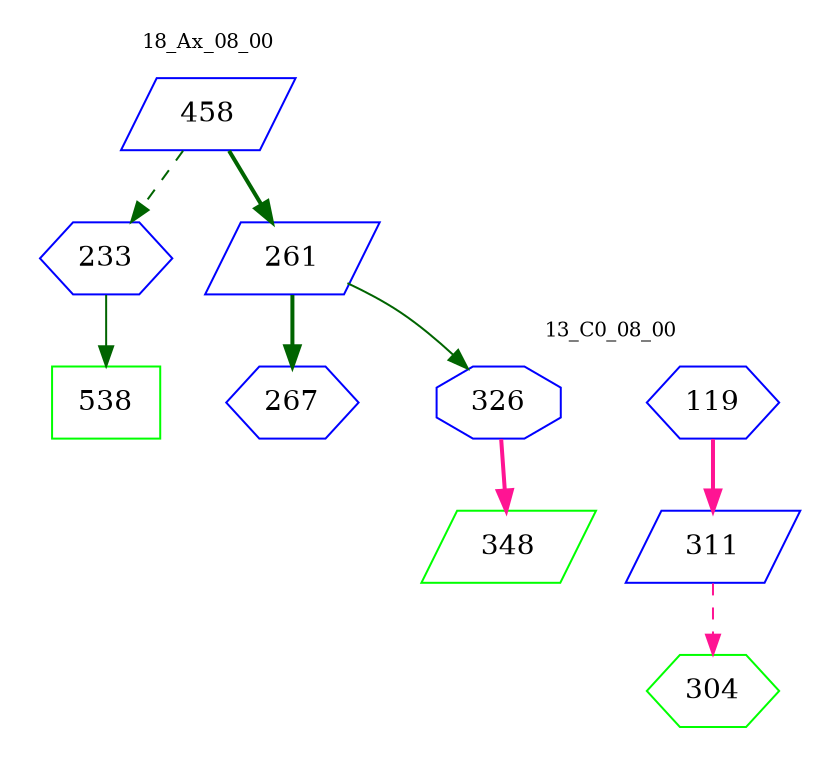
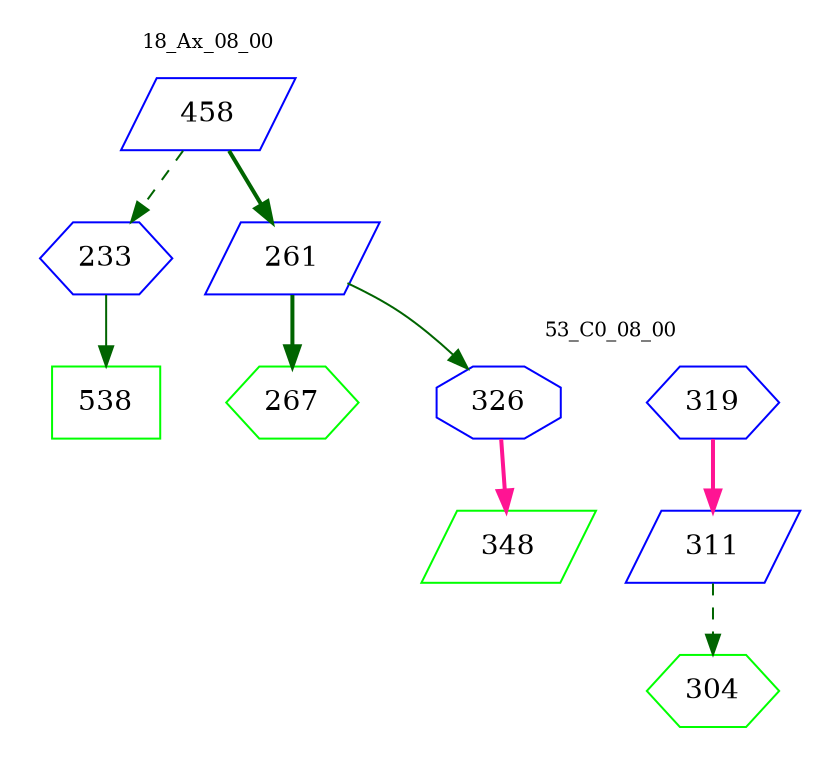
cluster "13_C0_08_00": label "13_C0_08_00" -> "53_C0_08_00"
node "267": color blue -> green
node "119": label "119" -> "319"
edge "311" -> "304": color deeppink -> darkgreen
